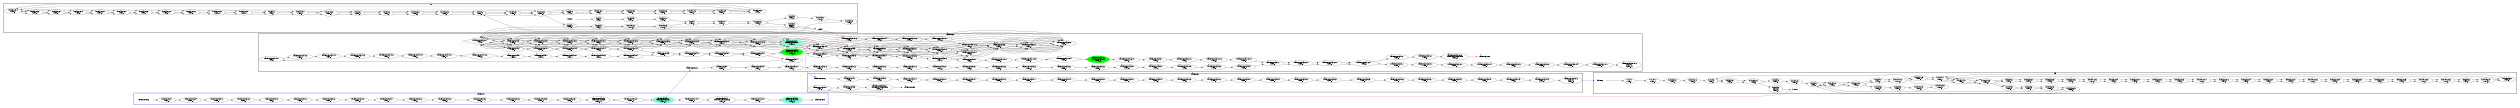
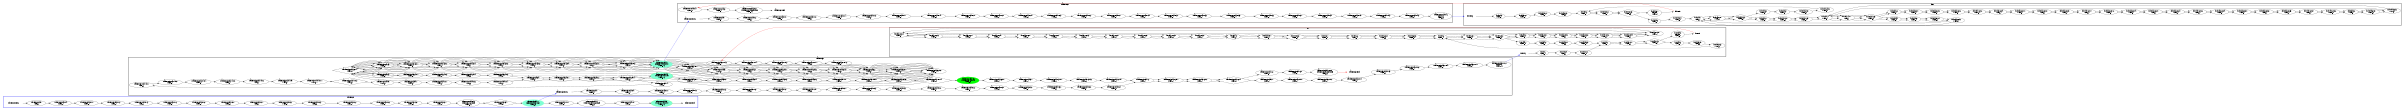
node "_taskFunc3___bb95 (_taskFunc3_)taskwait WCET=13": fillcolor green -> aquamarine
edge "_taskFunc3___bb21__12 CALL lu0 WCET=13" -> "lu0_entry": added
